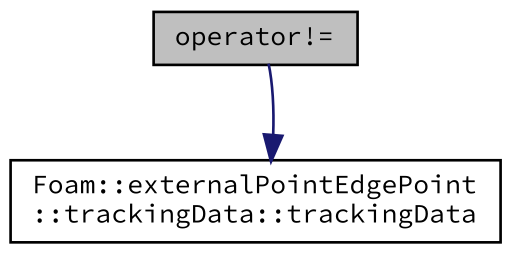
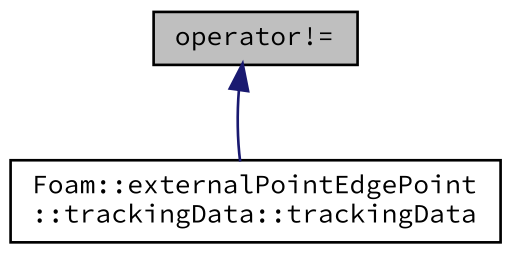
edge "operator!=" -> "Foam::externalPointEdgePoint ::trackingData::trackingData": reversed
